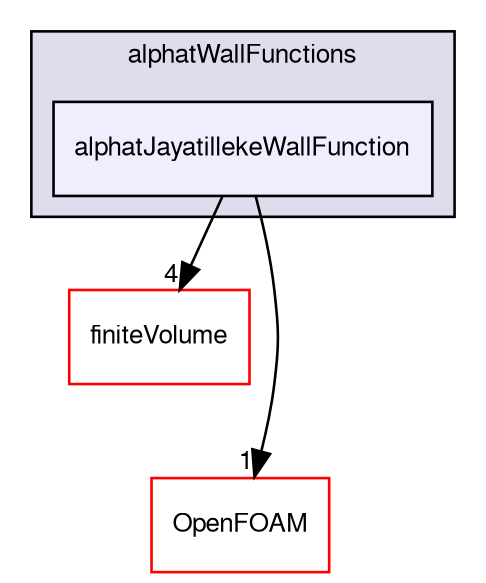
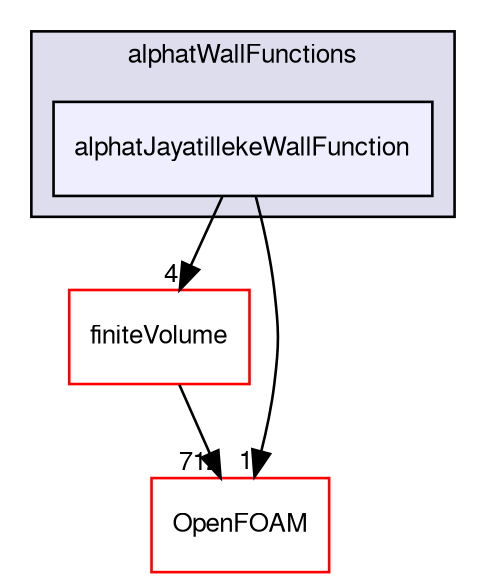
edge "finiteVolume" -> "OpenFOAM": added
